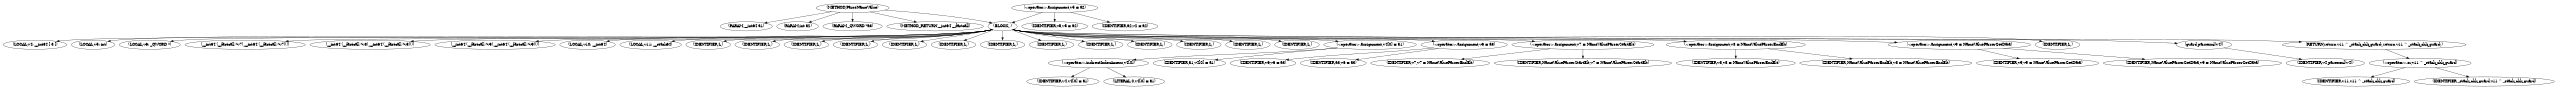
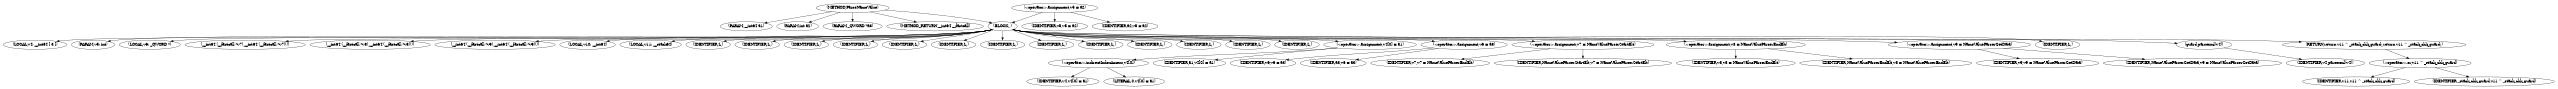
node "(IDENTIFIER,a2,v2 = a2)": label "(IDENTIFIER,a2,v2 = a2)" -> "(IDENTIFIER,a2,v5 = a2)"
node "(LOCAL,v5: int)": label "(LOCAL,v5: int)" -> "(PARAM,v5: int)"
